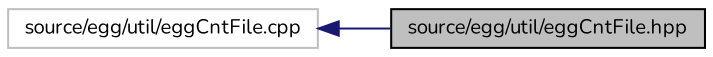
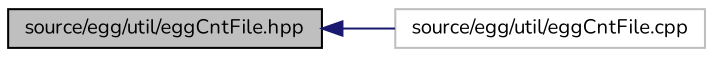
edge "source/egg/util/eggCntFile.hpp" -> "source/egg/util/eggCntFile.cpp": reversed
